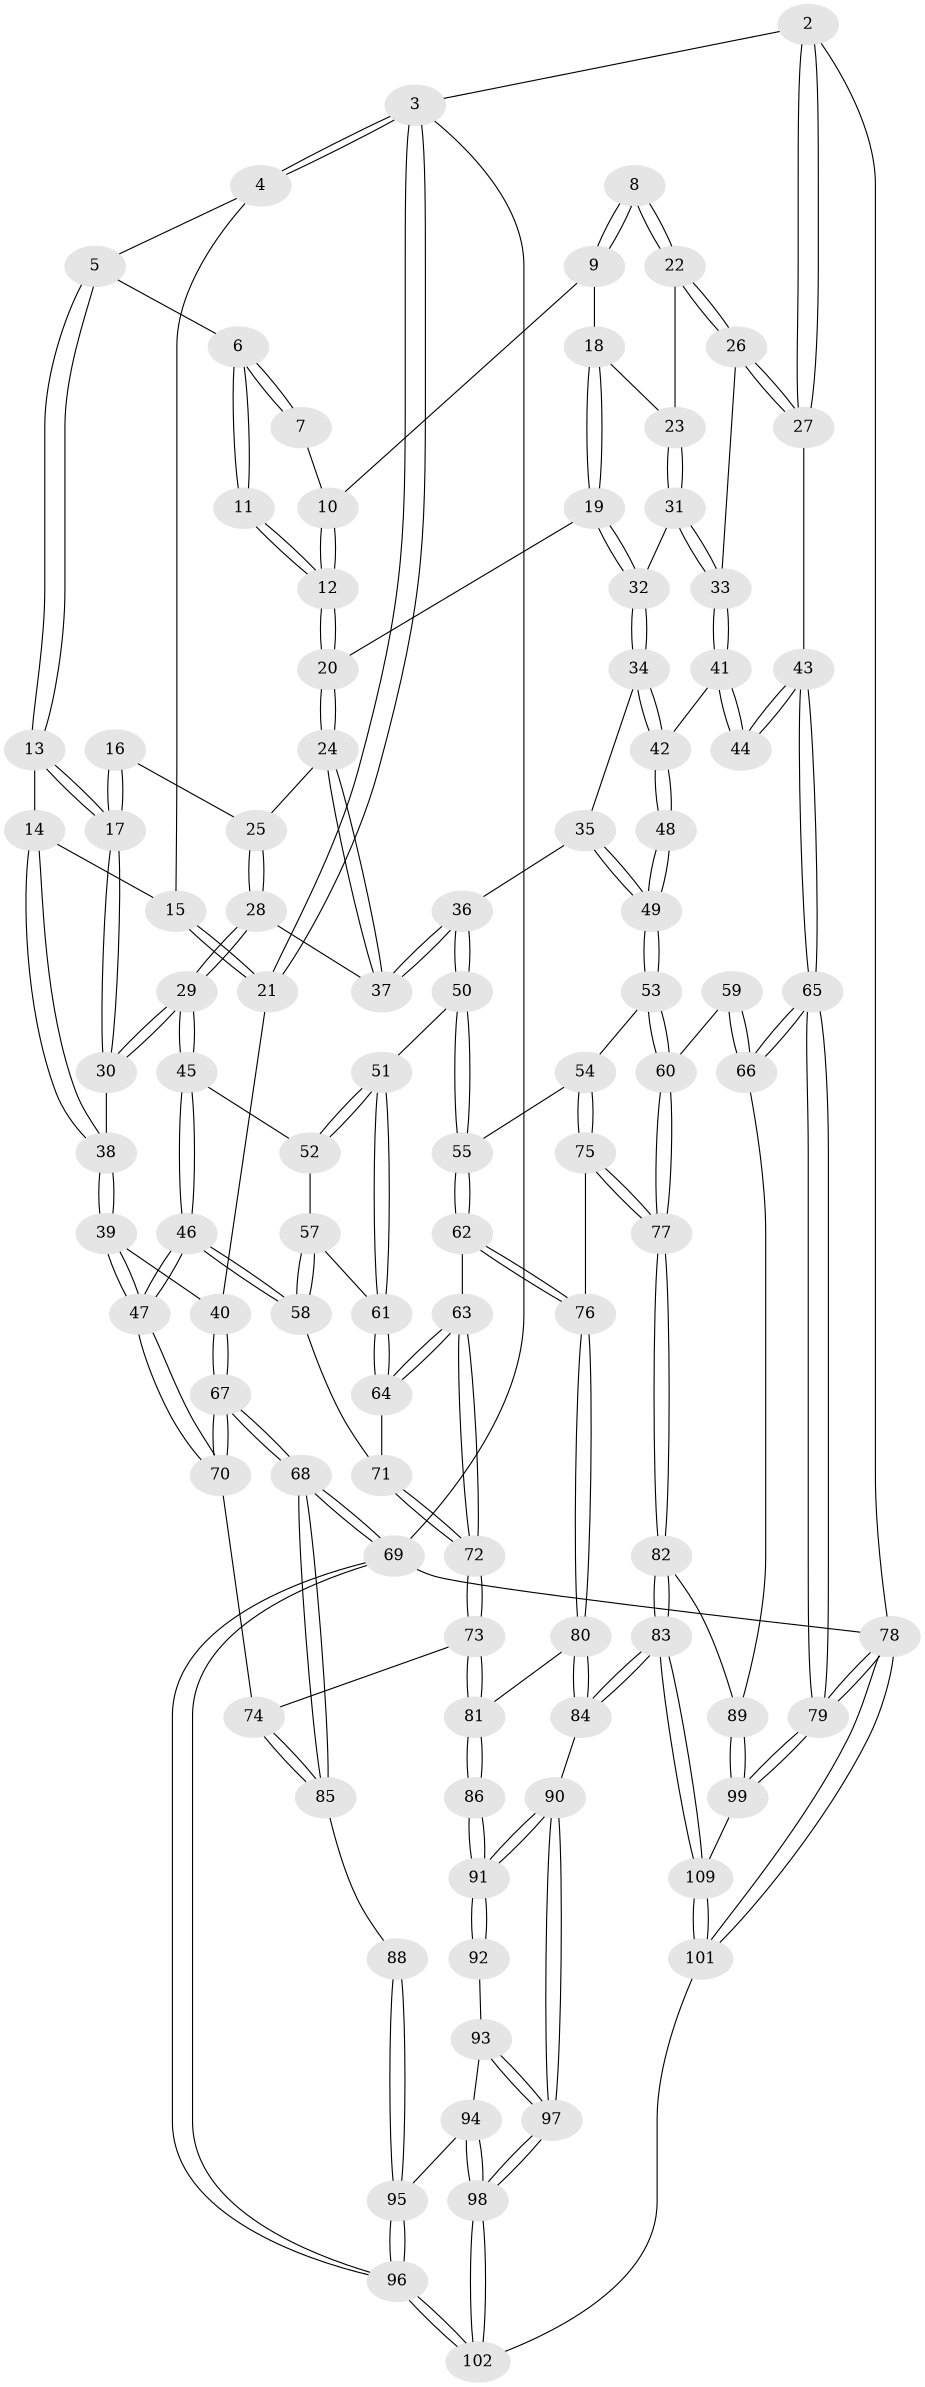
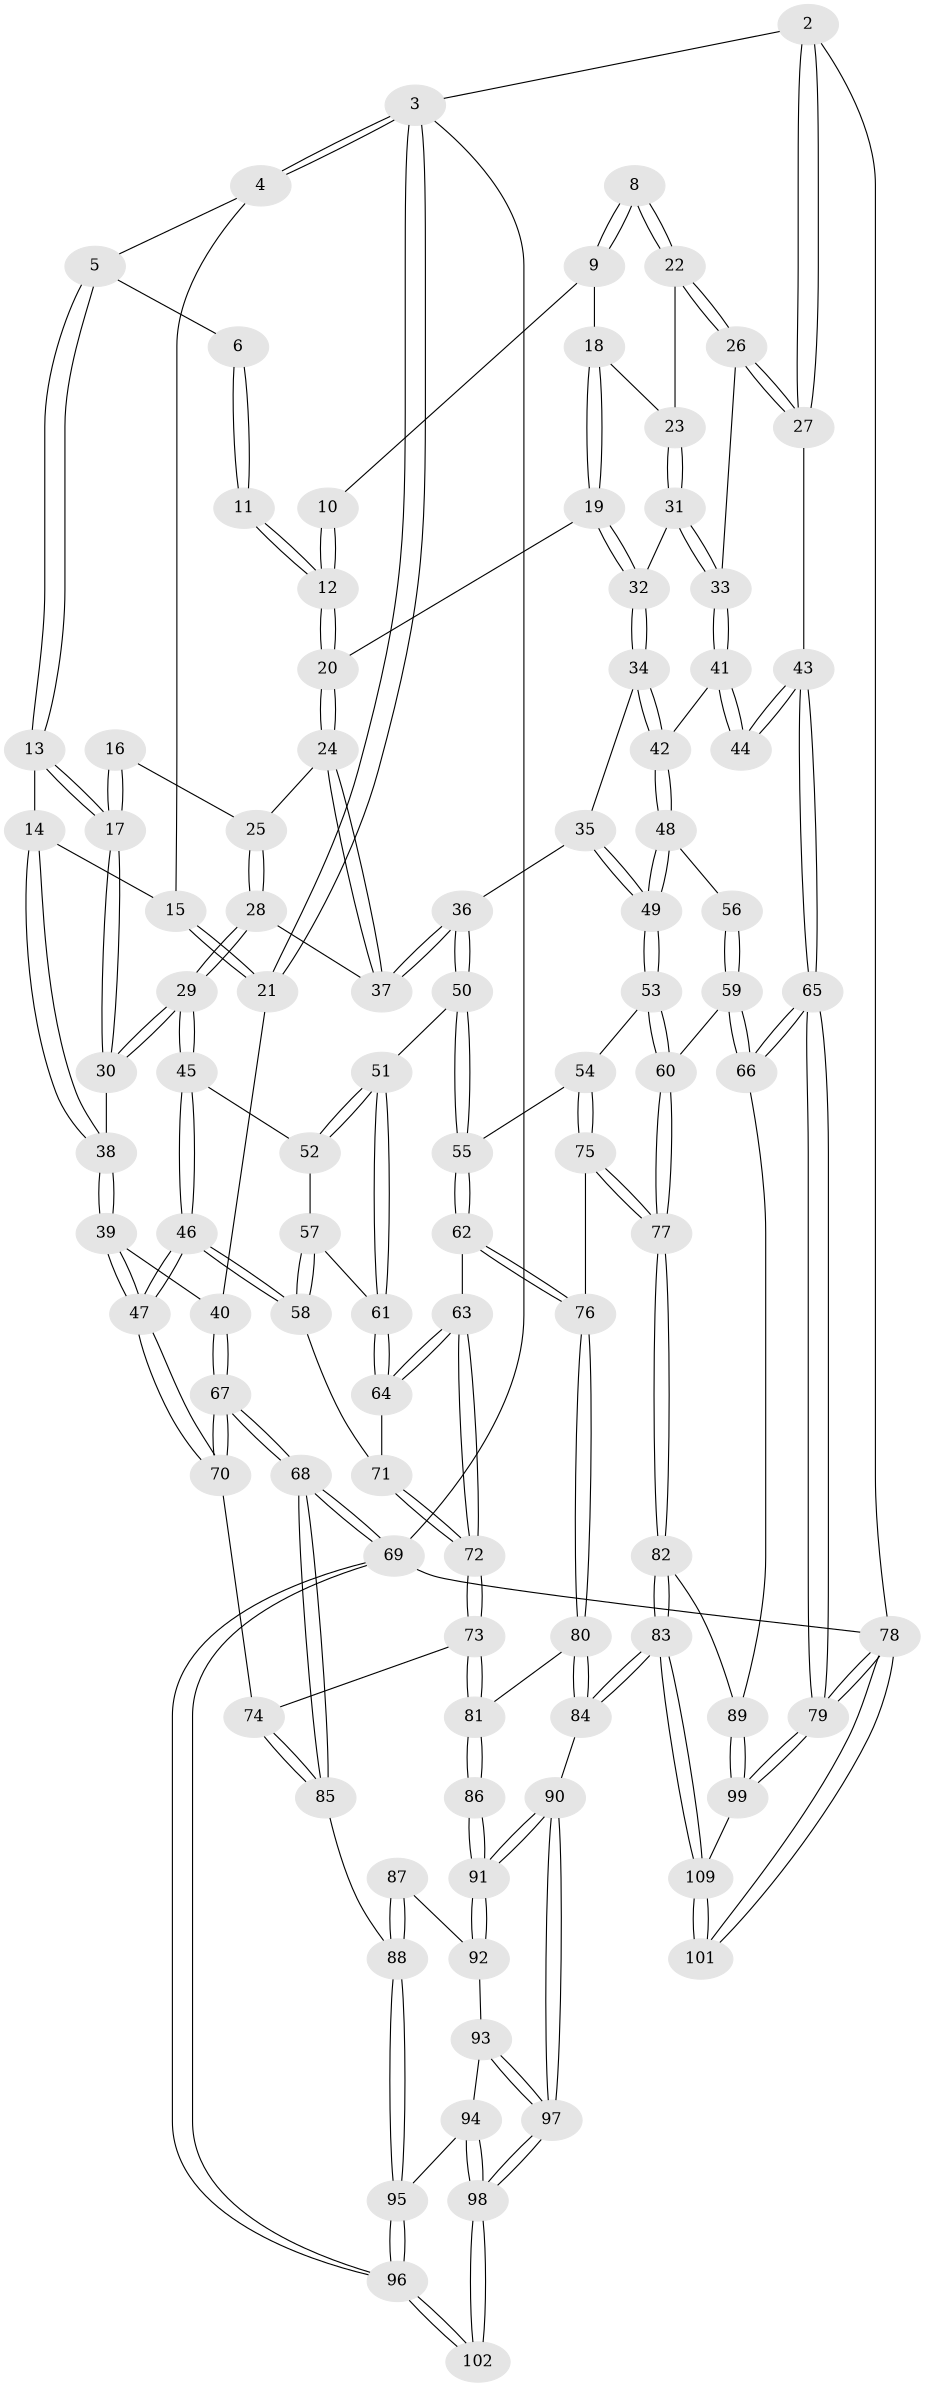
node "7": removed
node "56": added
node "87": added
edge "101" -- "102": removed
